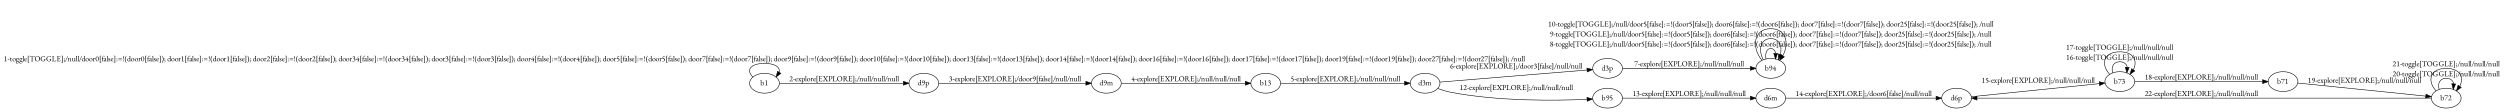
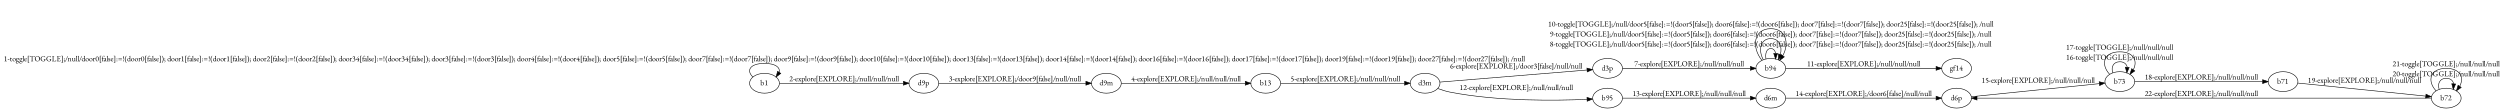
node "gf14": added
